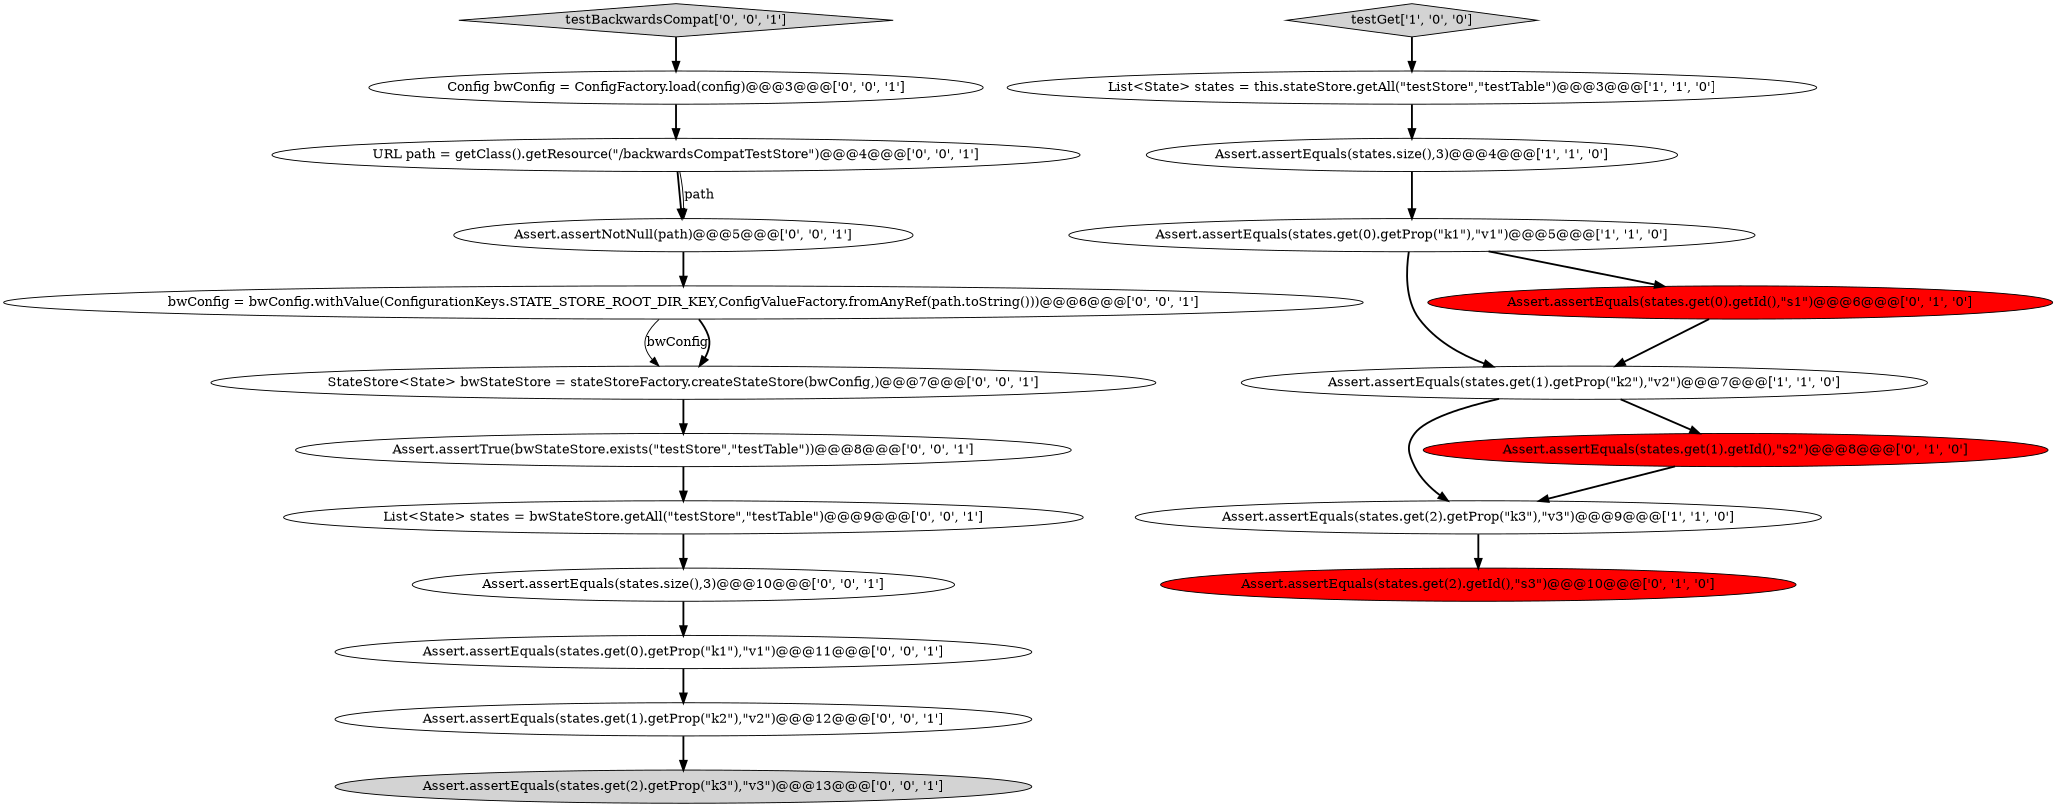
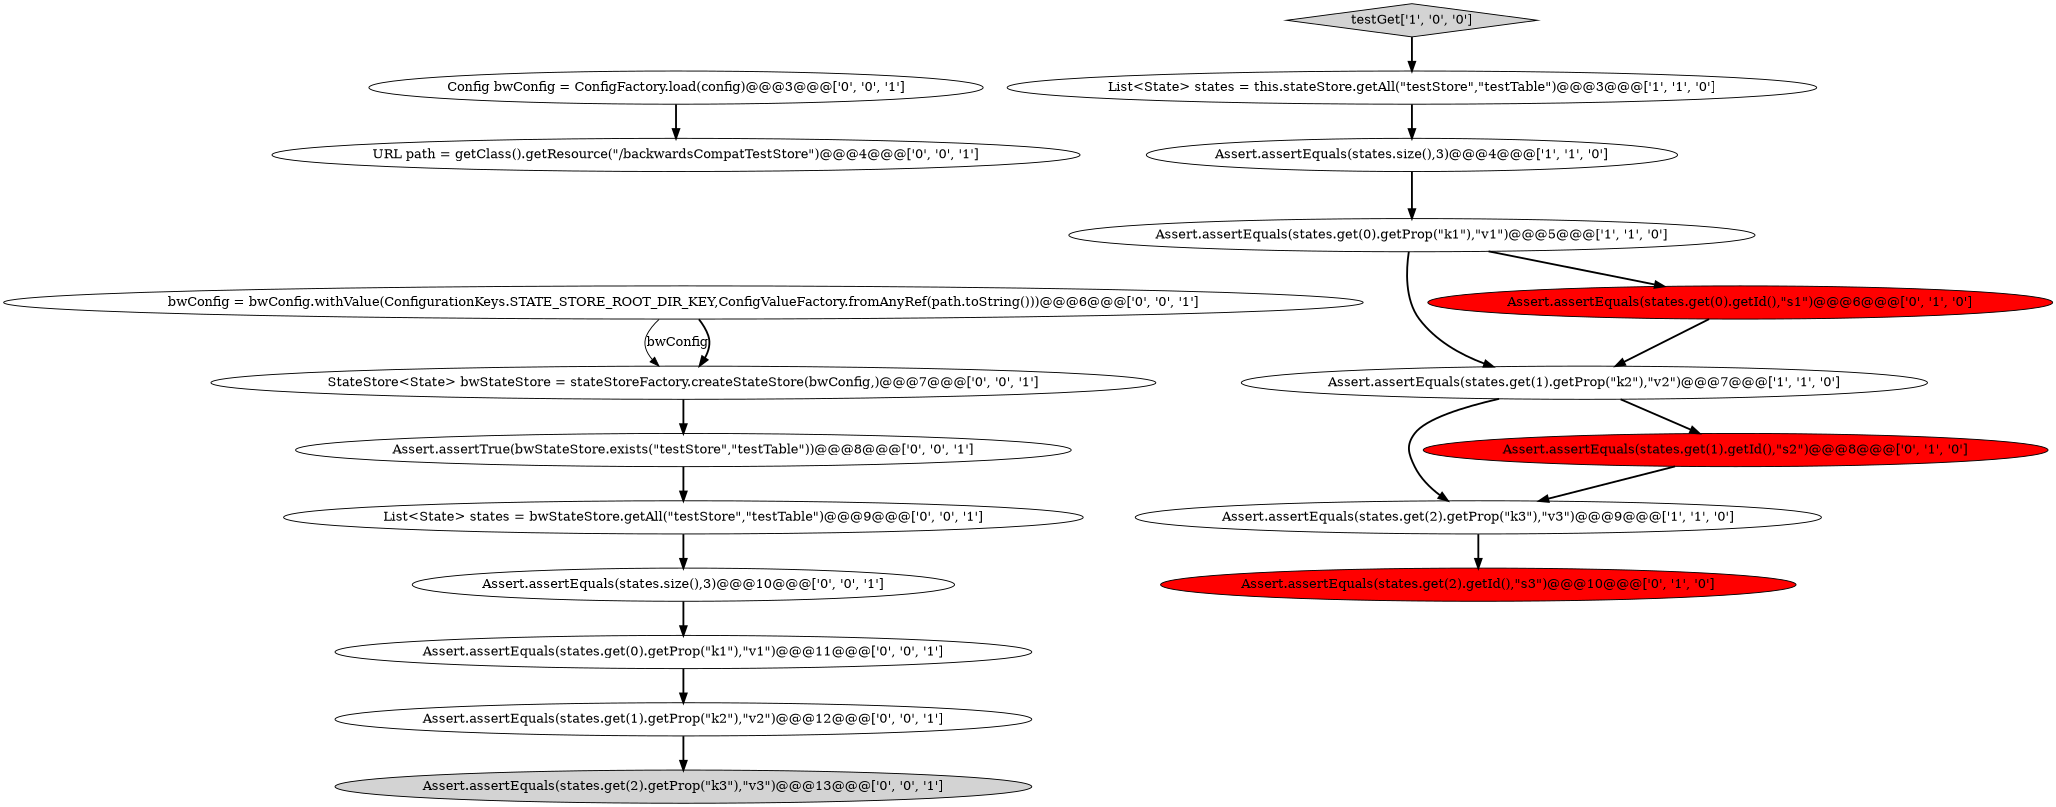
node "testBackwardsCompat['0', '0', '1']": removed
node "Assert.assertNotNull(path)@@@5@@@['0', '0', '1']": removed
